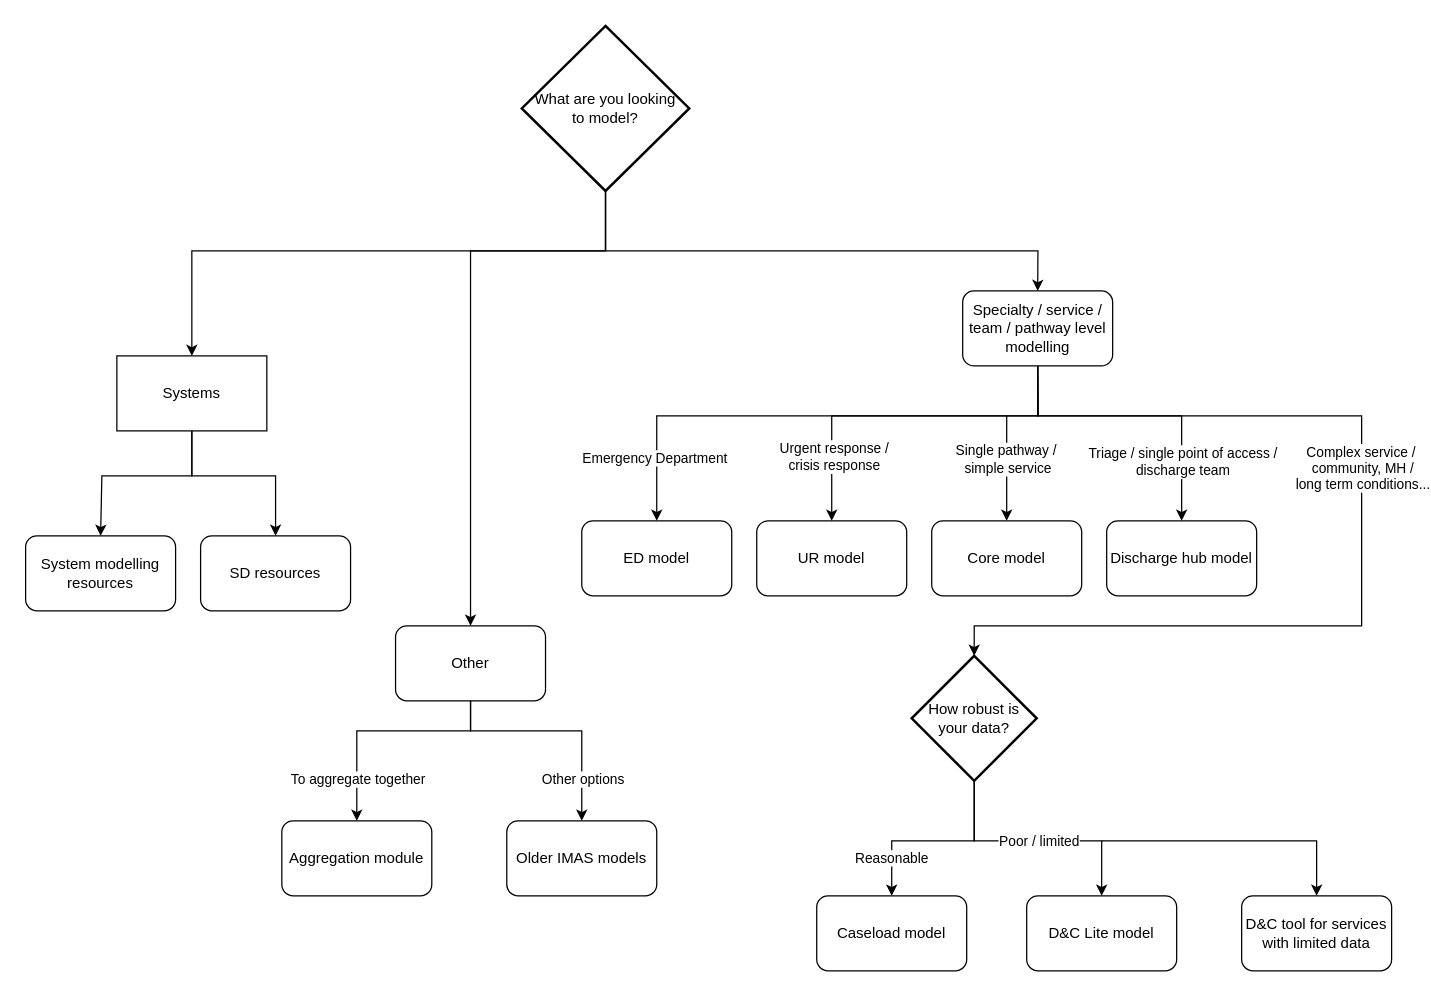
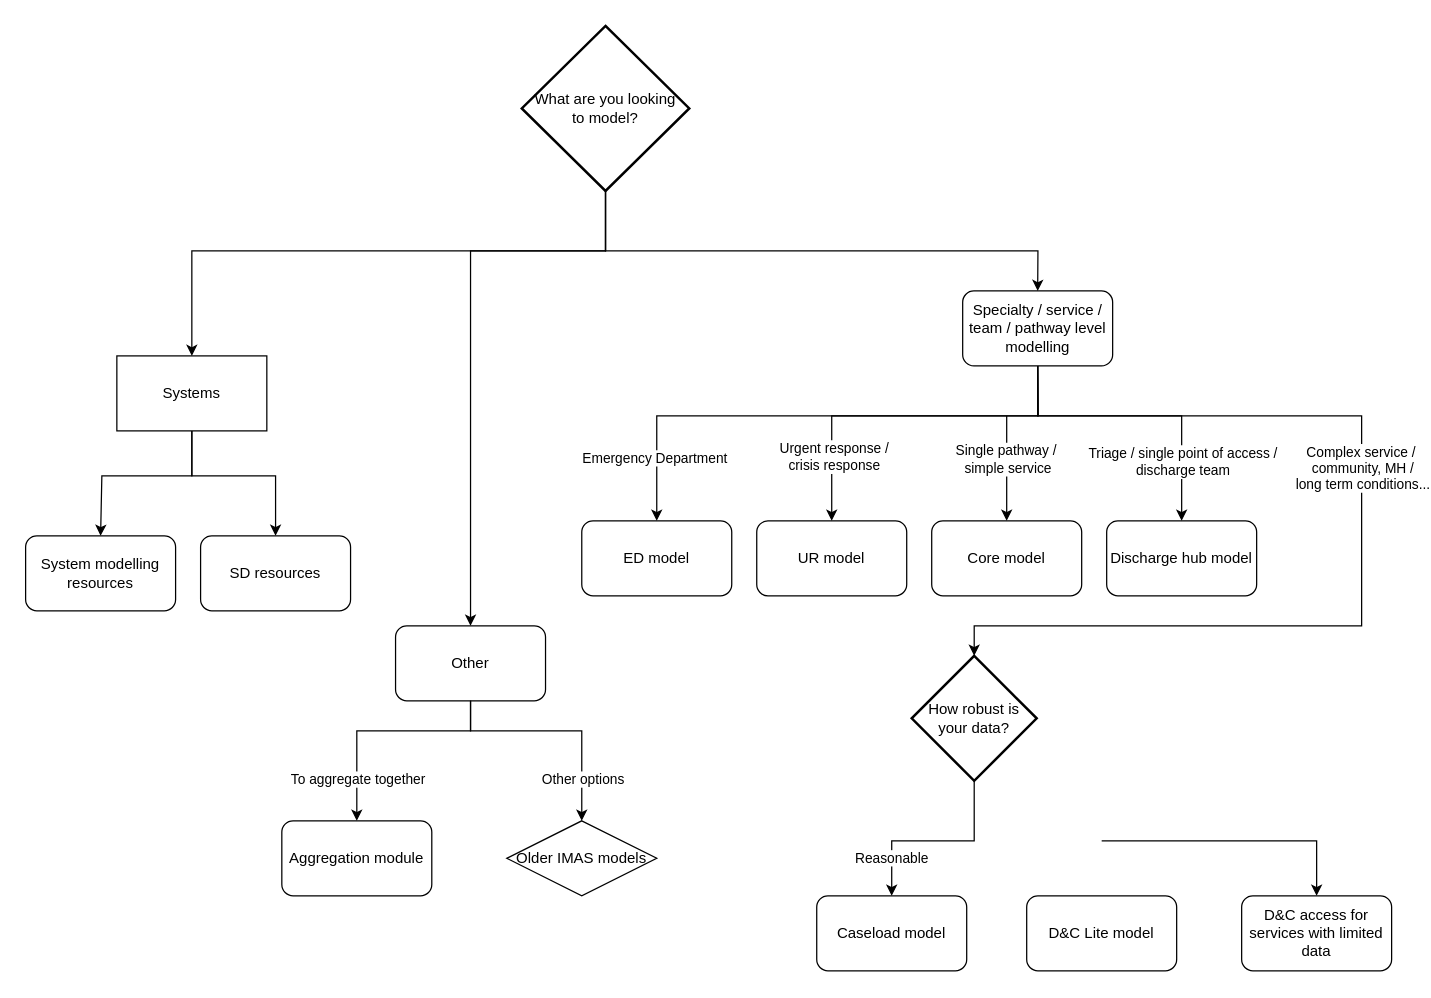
edge "How robust is your data?" -> "D&C Lite model": removed, label "Poor / limited"
node "Older IMAS models": shape rounded rectangle -> diamond
node "D&C tool for services with limited data": label "D&C tool for services with limited data" -> "D&C access for services with limited data"
